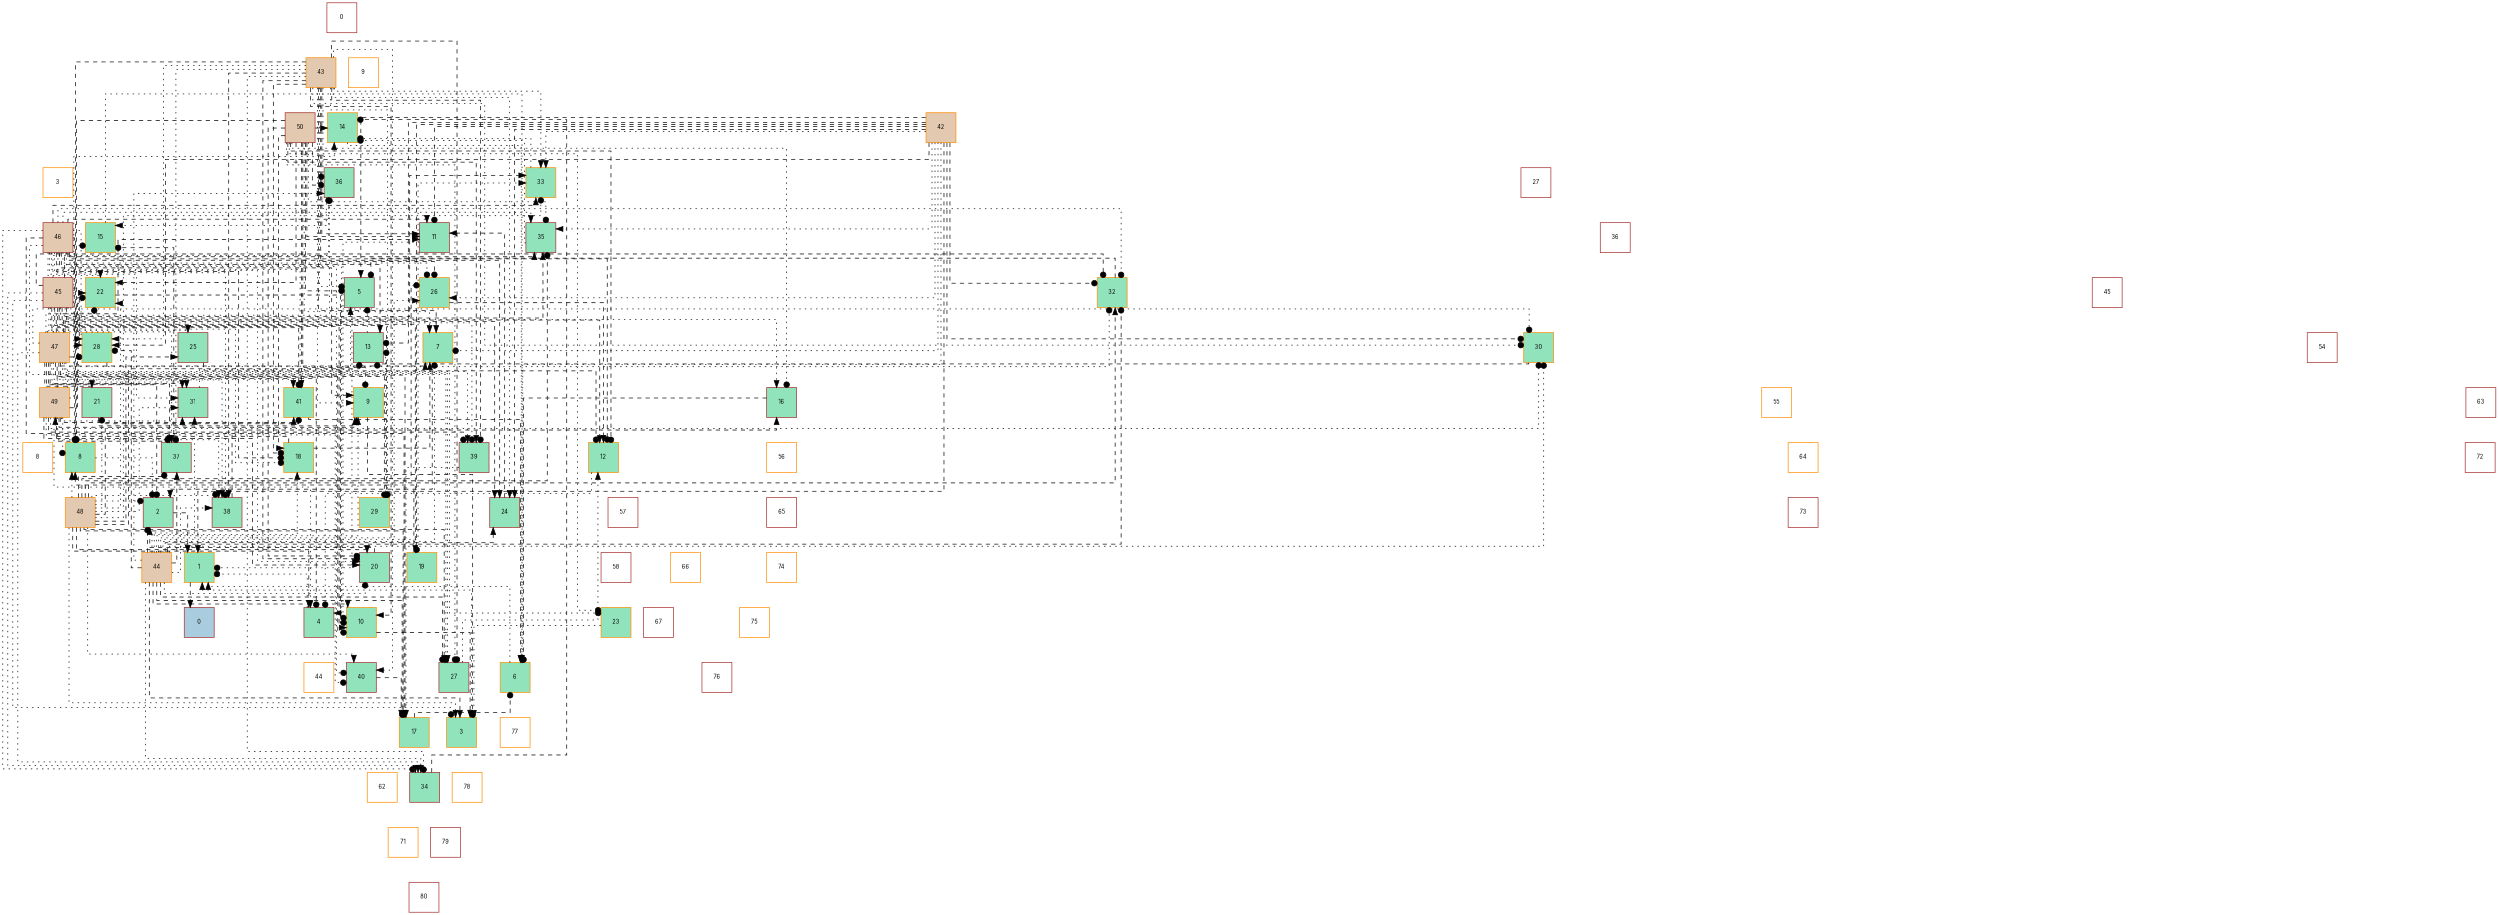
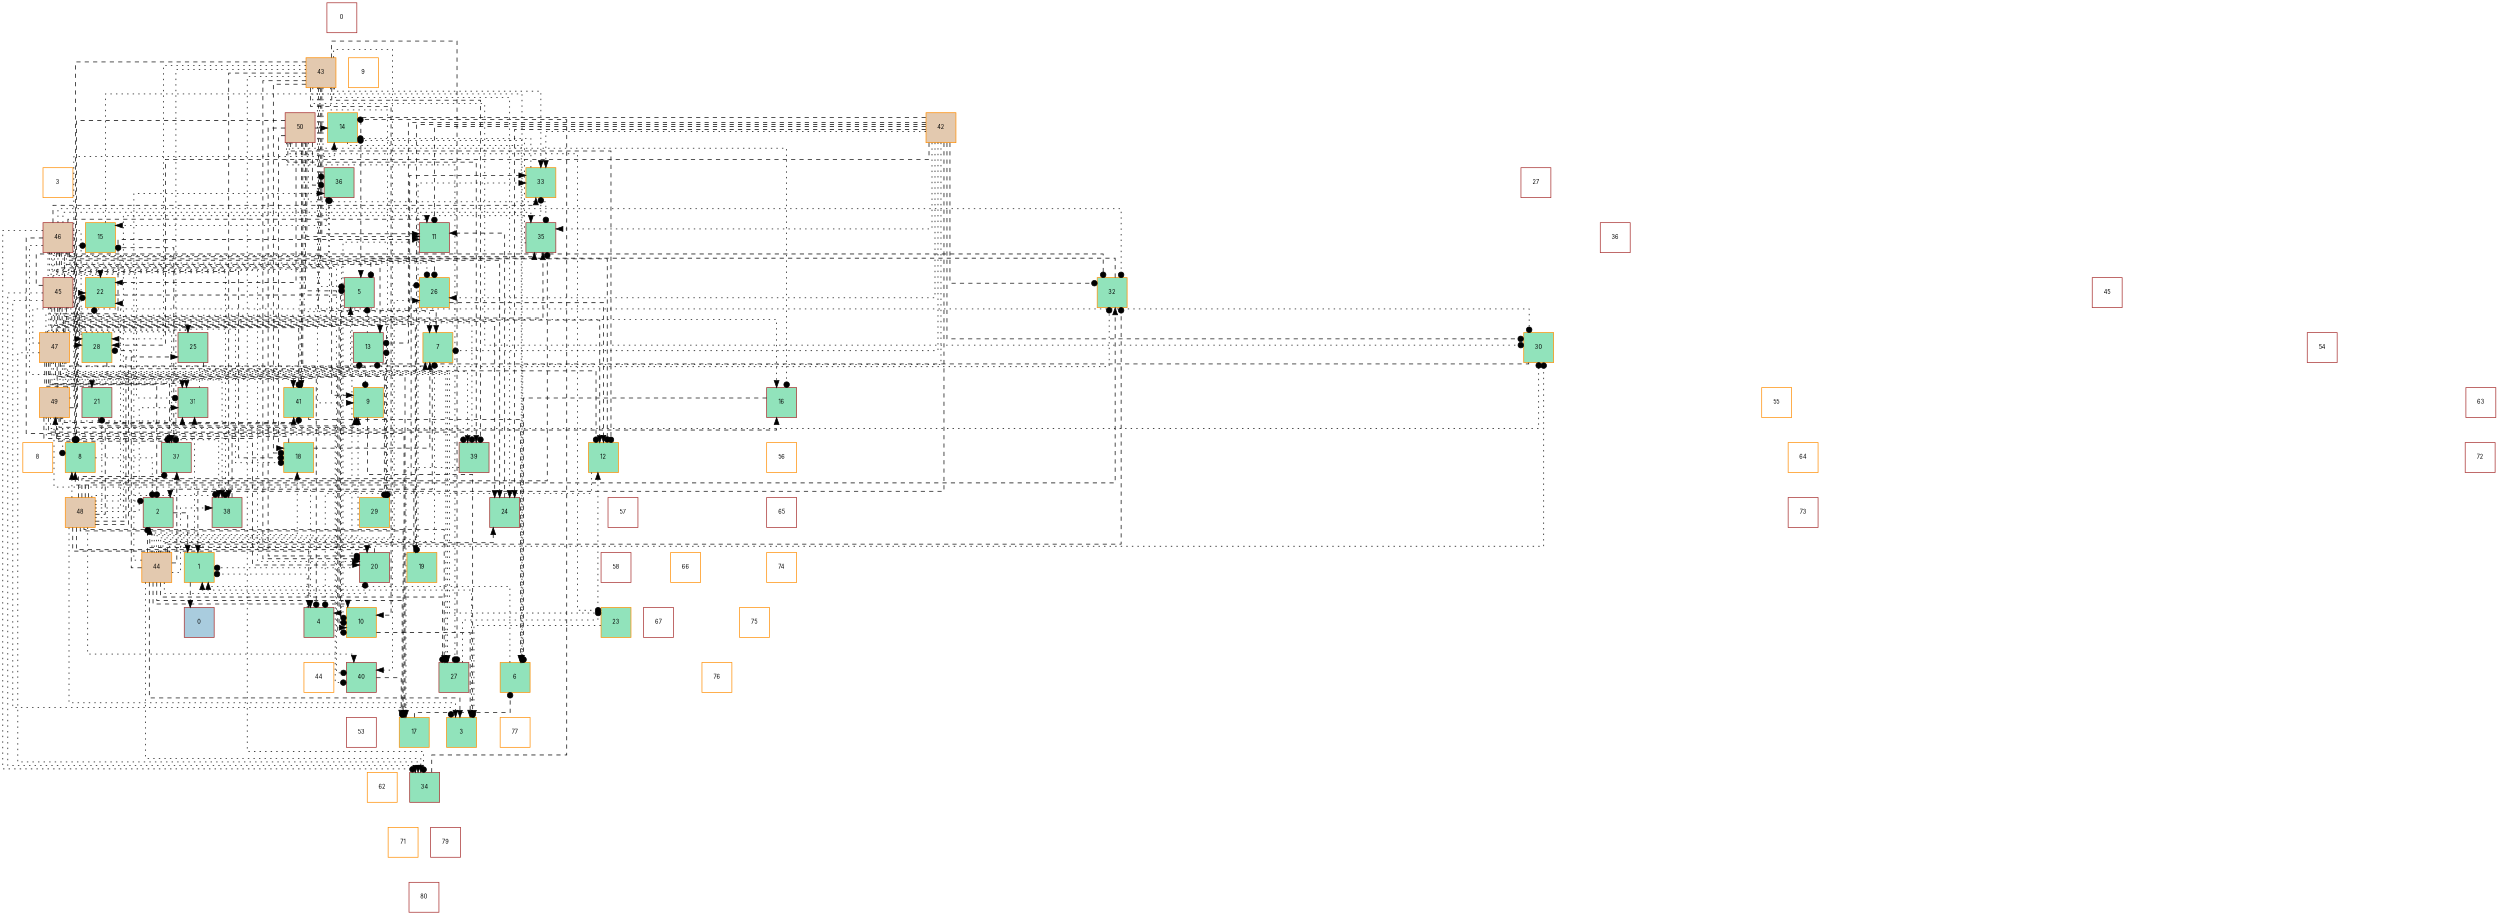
edge "46" -> "31": arrowhead normal -> dot
edge "47" -> "28": removed
node "76": color brown -> darkorange
node "53": added
node "78": removed
